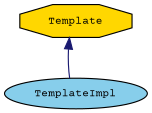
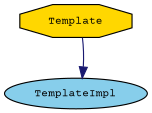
edge "TemplateImpl" -> "Template": reversed
